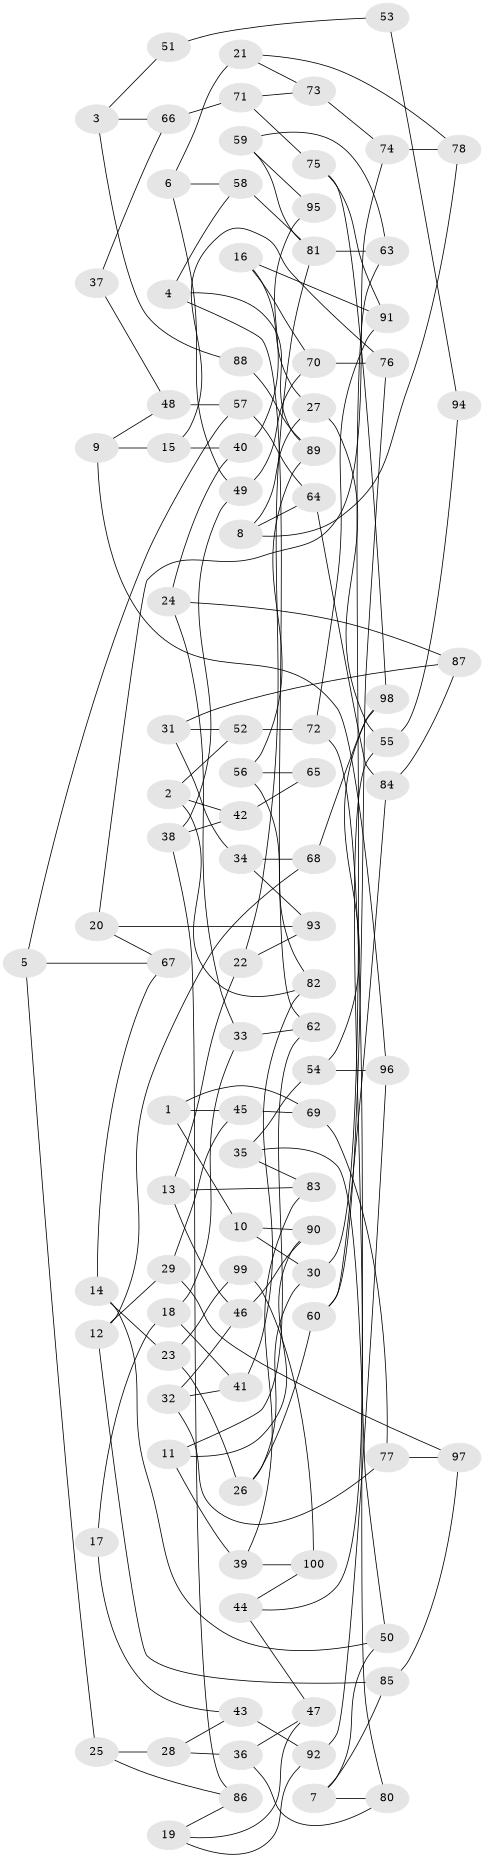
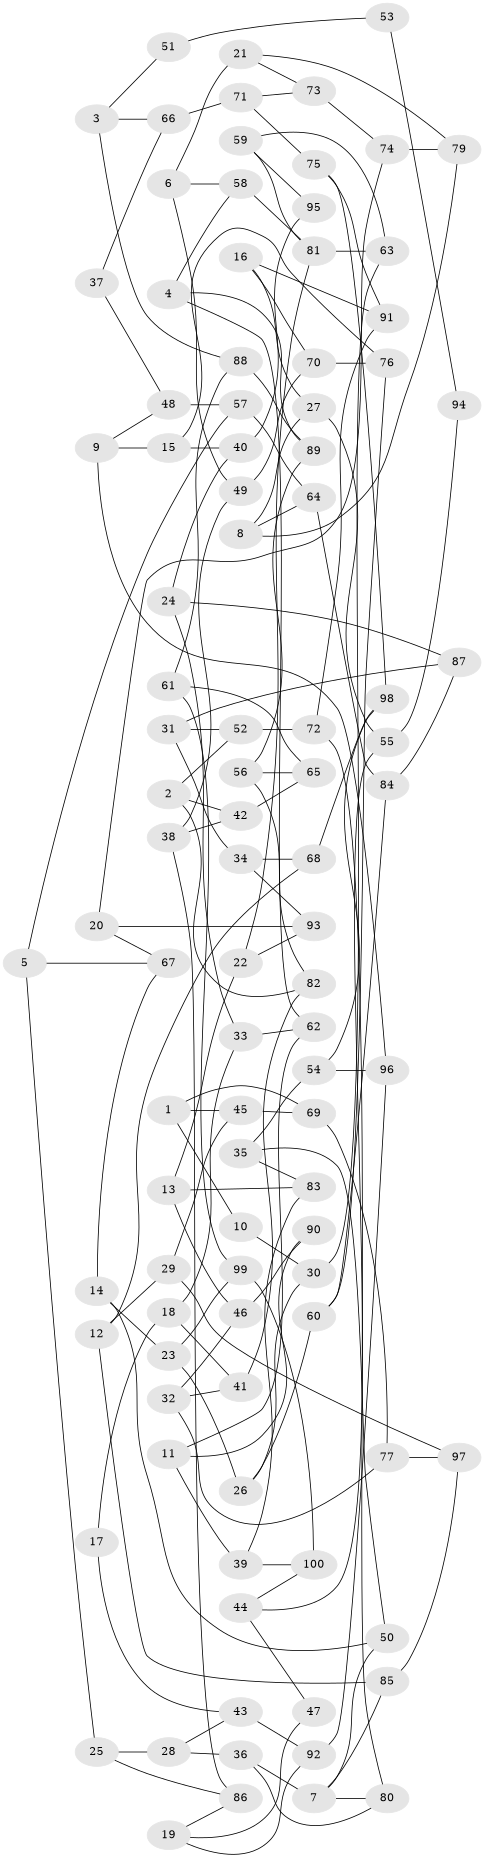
node "78": label "78" -> "79"
node "61": added
edge "10" -- "90": removed
edge "47" -- "36": now "7" -- "36"
